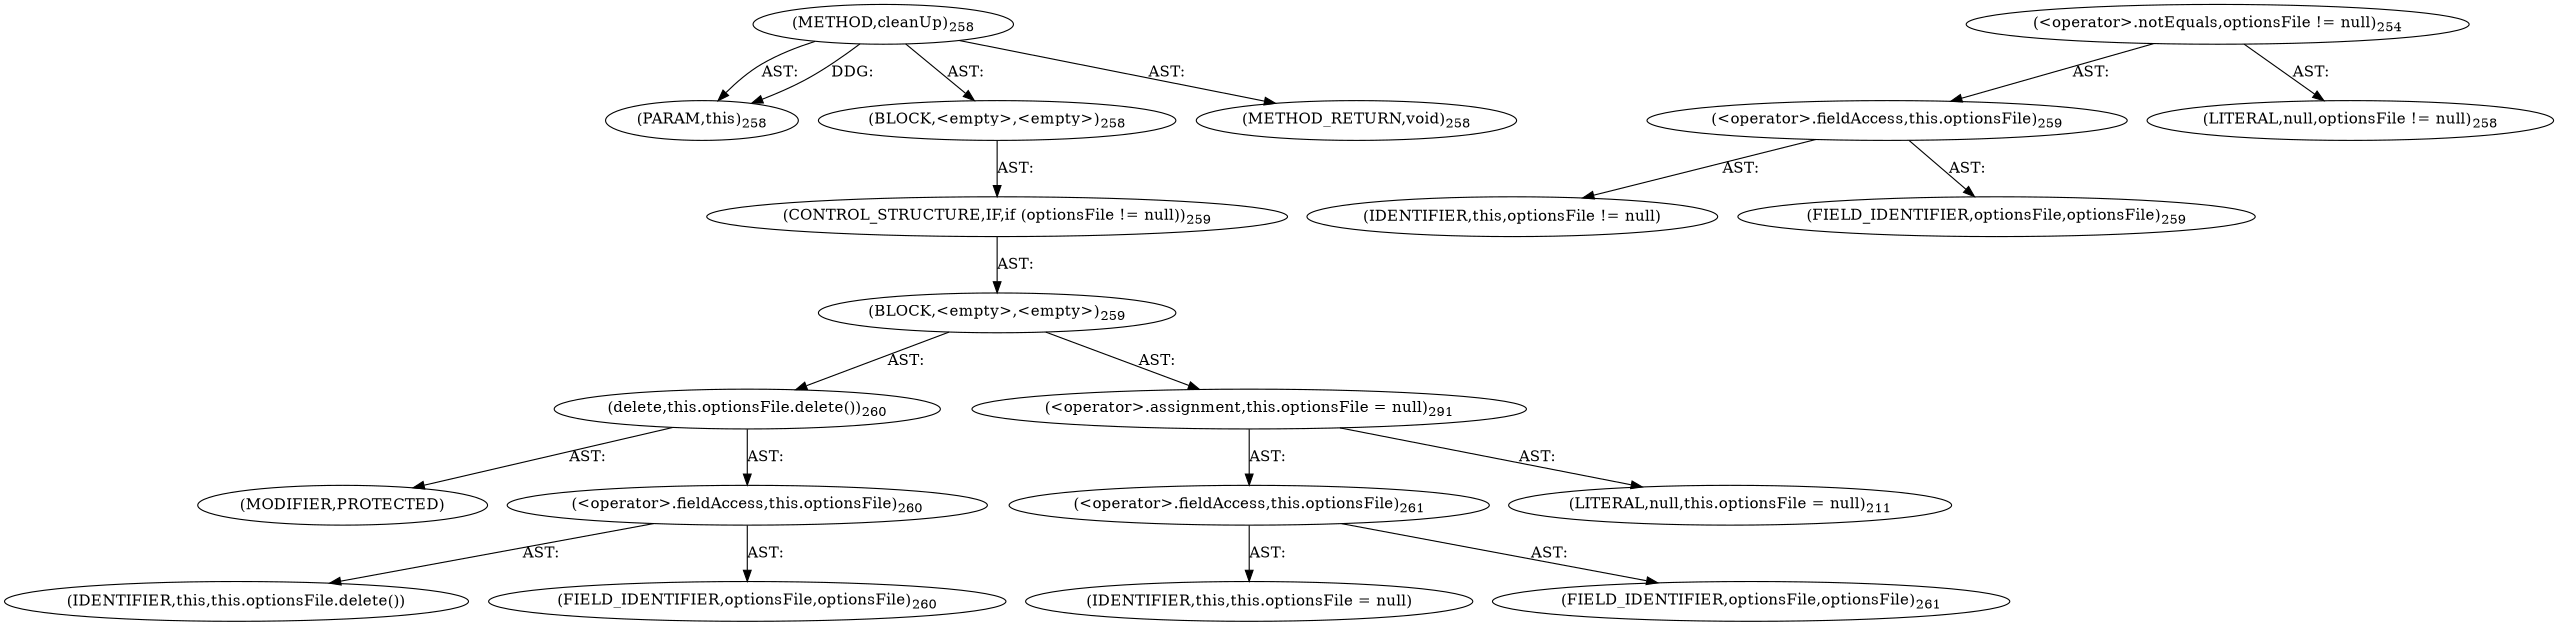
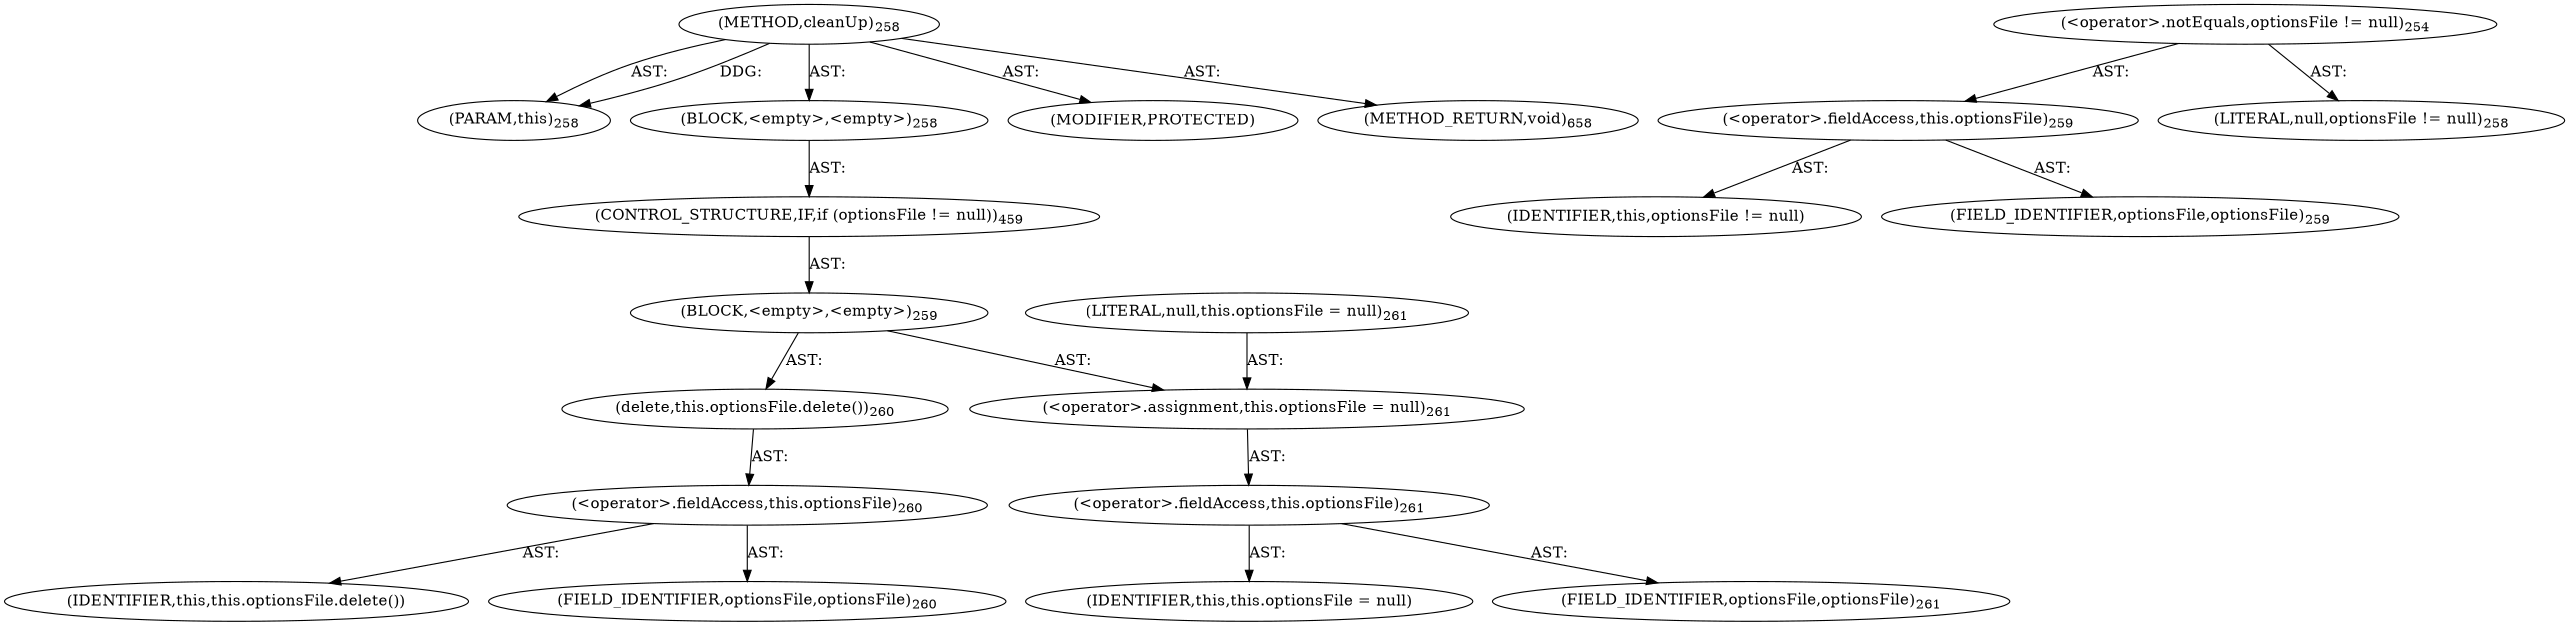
node "(METHOD_RETURN,void)": text "258" -> "658"
node "(CONTROL_STRUCTURE,IF,if (optionsFile != null))": text "259" -> "459"
node "(<operator>.assignment,this.optionsFile = null)": text "291" -> "261"
edge "(delete,this.optionsFile.delete())" -> "(MODIFIER,PROTECTED)": now "(METHOD,cleanUp)" -> "(MODIFIER,PROTECTED)"
edge "(<operator>.assignment,this.optionsFile = null)" -> "(LITERAL,null,this.optionsFile = null)": reversed
node "(LITERAL,null,this.optionsFile = null)": text "211" -> "261"
